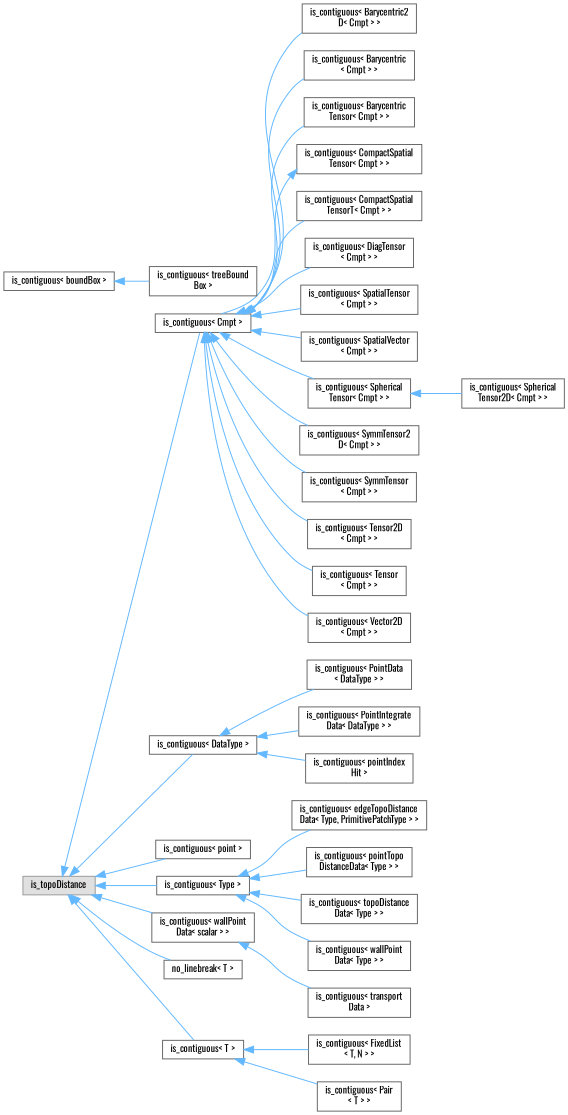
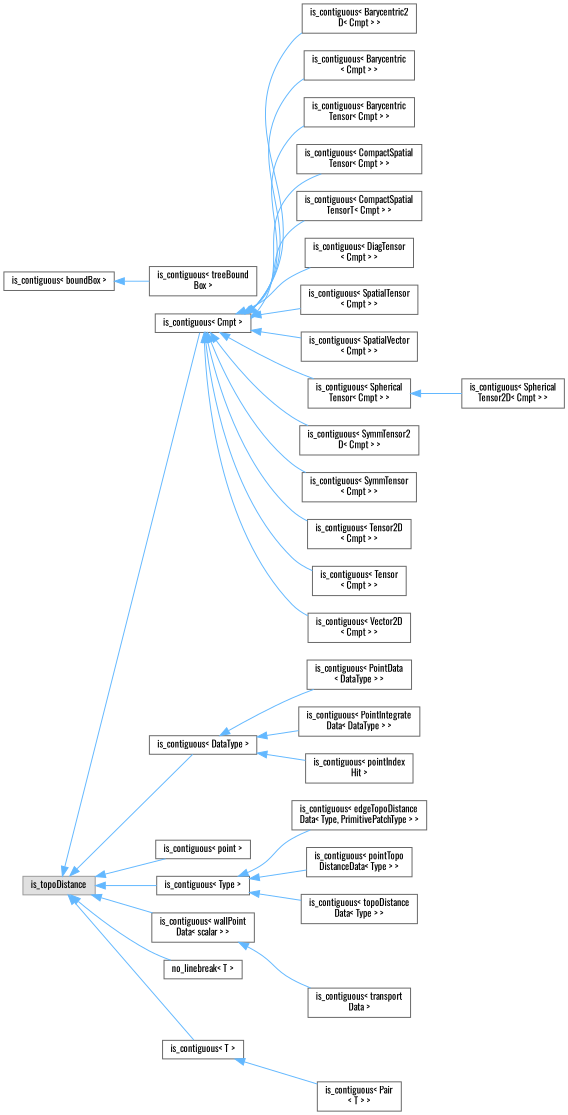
edge "is_contiguous< Cmpt >" -> "is_contiguous< CompactSpatial Tensor< Cmpt > >": reversed
node "is_contiguous< wallPoint Data< Type > >": removed
node "is_contiguous< FixedList < T, N > >": removed
